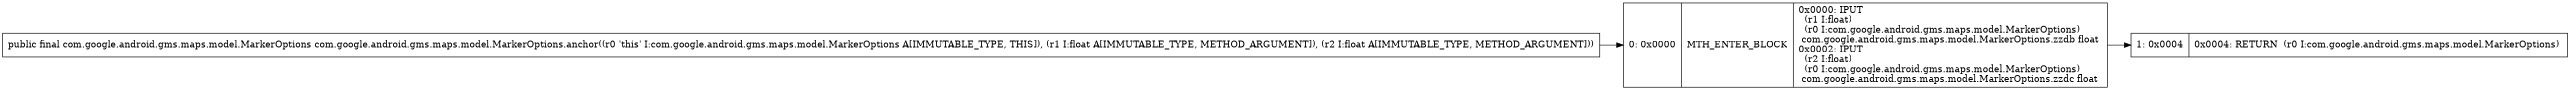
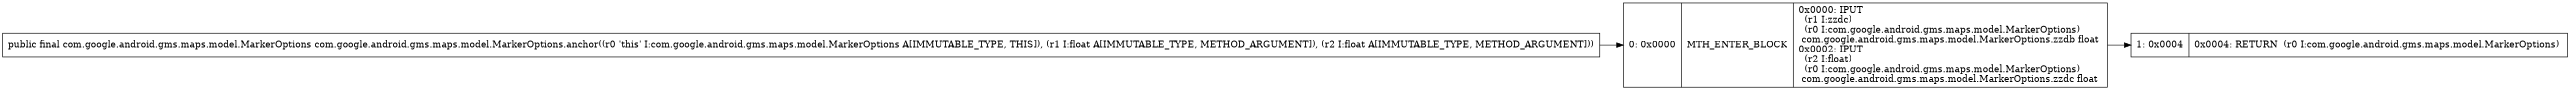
node "0: 0x0000": text "(r1 I:float)" -> "(r1 I:zzdc)"
